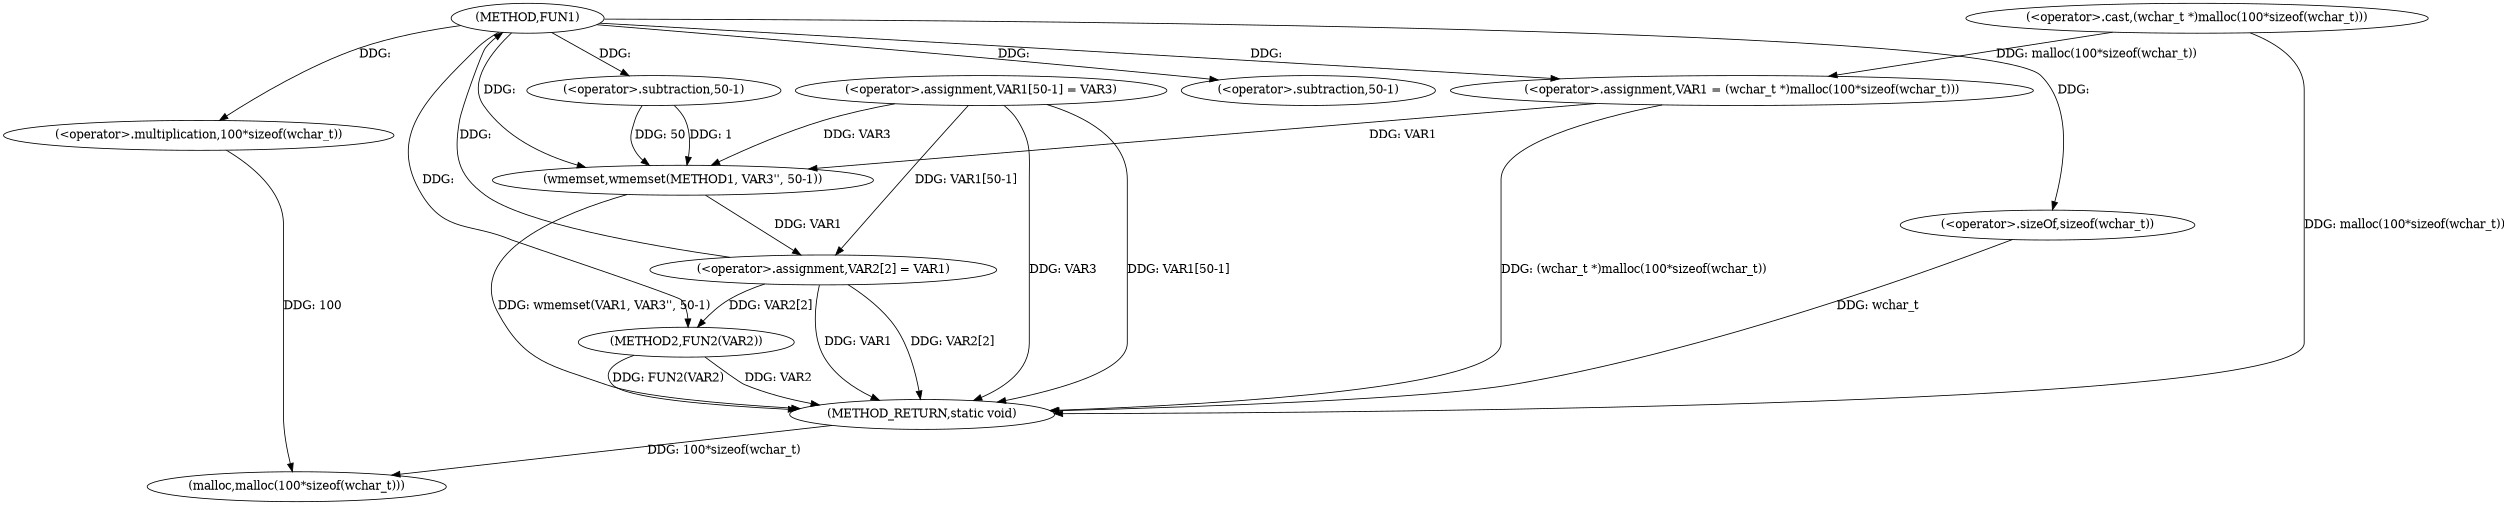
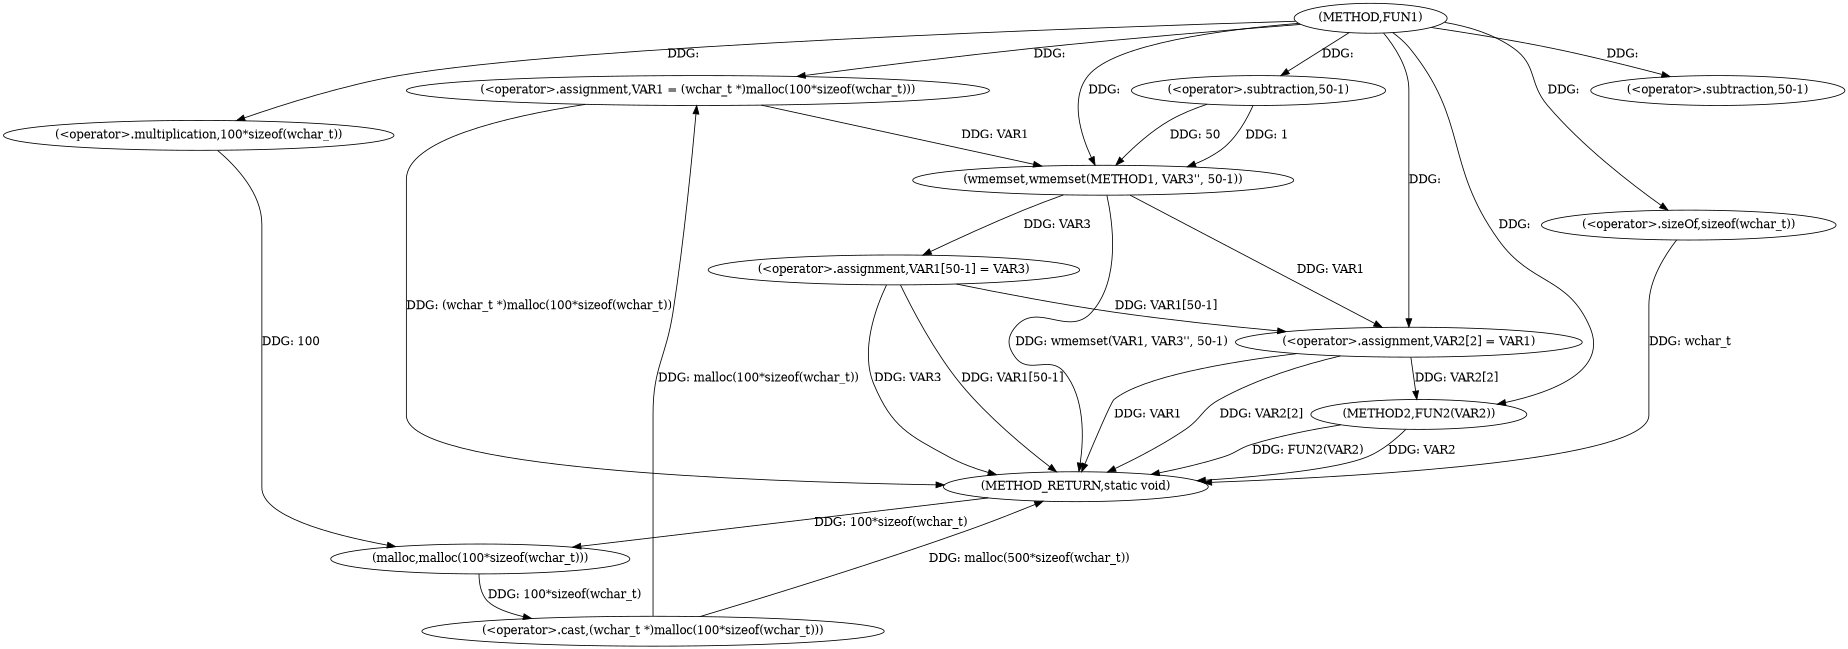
edge "(<operator>.assignment,VAR1[50-1] = VAR3)" -> "(wmemset,wmemset(METHOD1, VAR3'', 50-1))": reversed
edge "(<operator>.assignment,VAR2[2] = VAR1)" -> "(METHOD,FUN1)": reversed
edge "(<operator>.cast,(wchar_t *)malloc(100*sizeof(wchar_t)))" -> "(METHOD_RETURN,static void)": label "DDG: malloc(100*sizeof(wchar_t))" -> "DDG: malloc(500*sizeof(wchar_t))"
edge "(malloc,malloc(100*sizeof(wchar_t)))" -> "(<operator>.cast,(wchar_t *)malloc(100*sizeof(wchar_t)))": added, label "DDG: 100*sizeof(wchar_t)"
